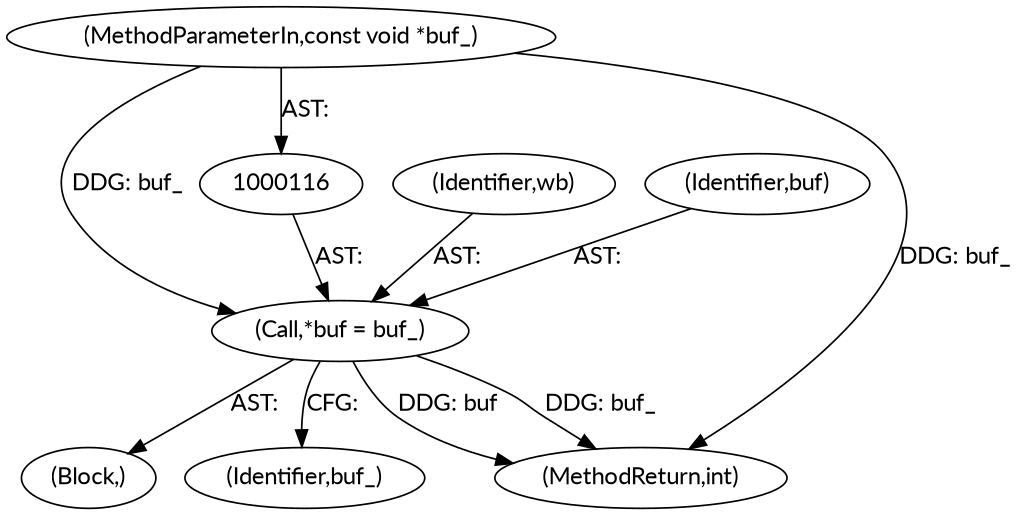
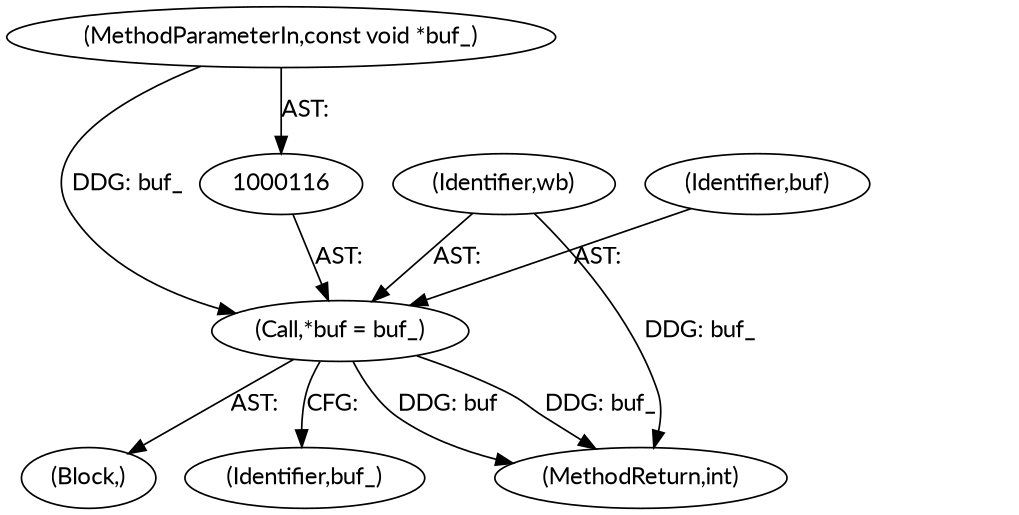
edge "(MethodParameterIn,const void *buf_)" -> "(MethodReturn,int)": now "(Identifier,wb)" -> "(MethodReturn,int)"
